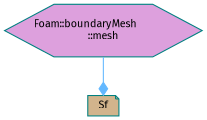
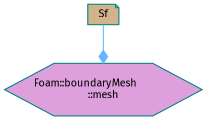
edge "Foam::boundaryMesh ::mesh" -> "Sf": reversed
